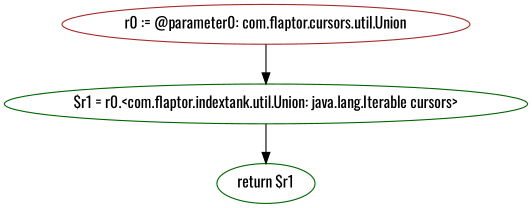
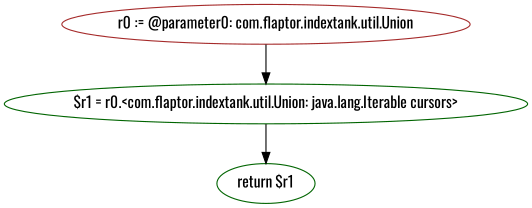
node "r0 := @parameter0: com.flaptor.cursors.util.Union": label "r0 := @parameter0: com.flaptor.cursors.util.Union" -> "r0 := @parameter0: com.flaptor.indextank.util.Union"
